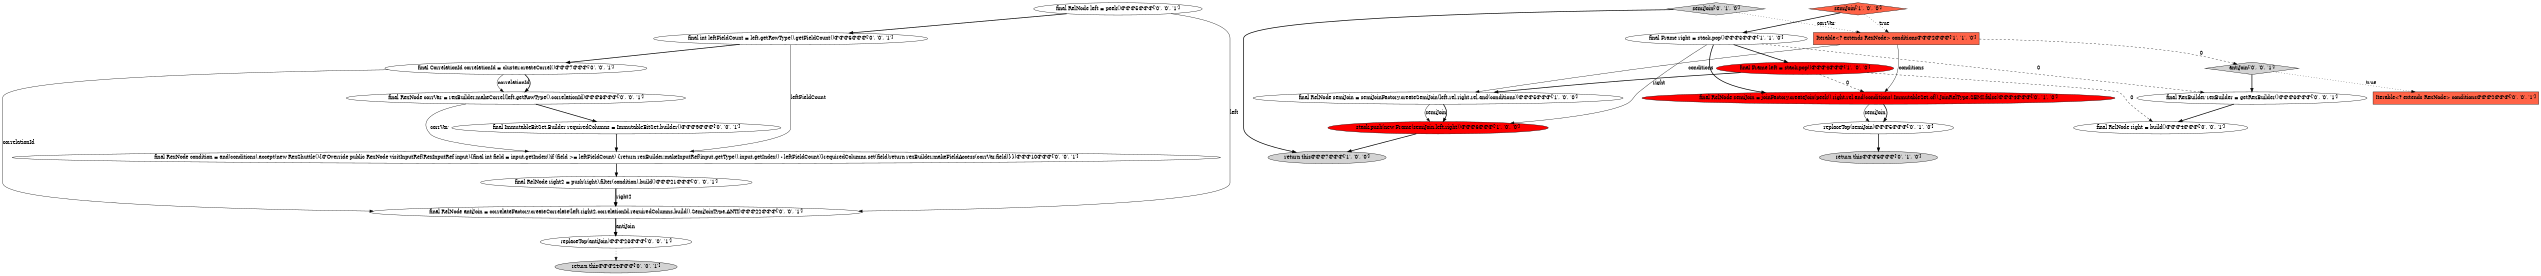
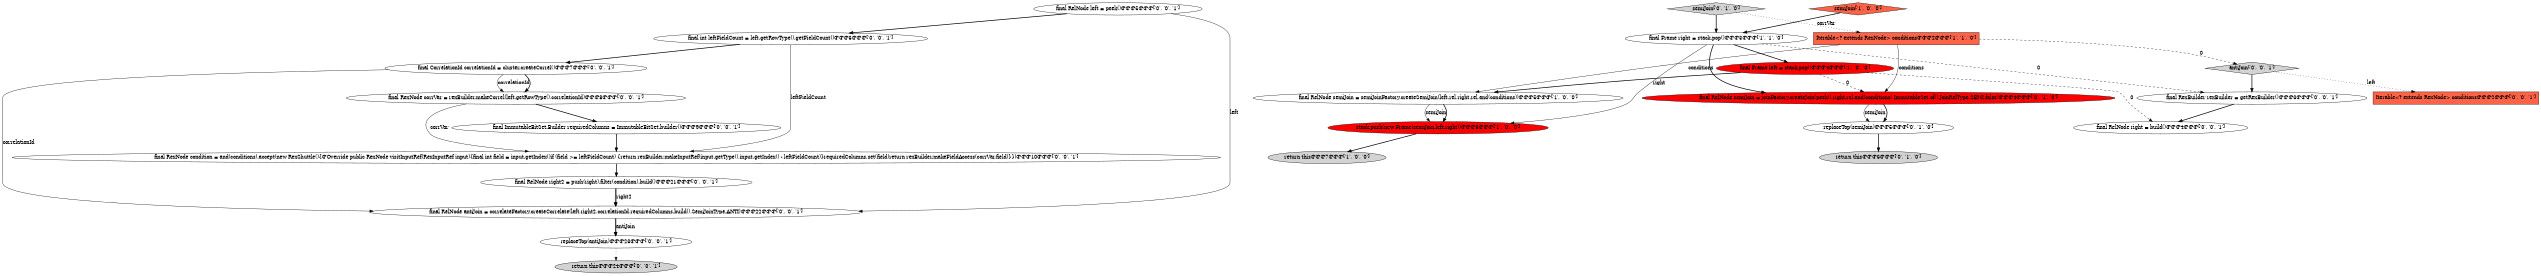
edge "semiJoin['0', '1', '0']" -> "return this@@@7@@@['1', '0', '0']": now "semiJoin['0', '1', '0']" -> "final Frame right = stack.pop()@@@3@@@['1', '1', '0']"
edge "semiJoin['1', '0', '0']" -> "Iterable<? extends RexNode> conditions@@@2@@@['1', '1', '0']": removed, label "true"
edge "antiJoin['0', '0', '1']" -> "Iterable<? extends RexNode> conditions@@@2@@@['0', '0', '1']": label "true" -> "left"
